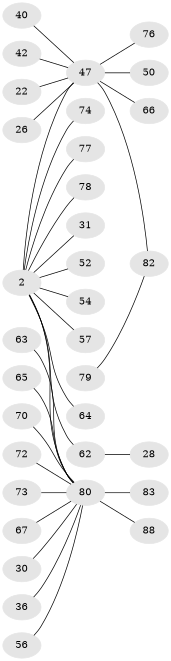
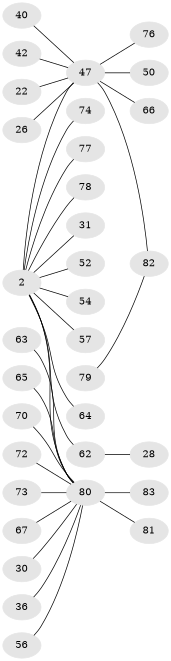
node "88": label "88" -> "81"
